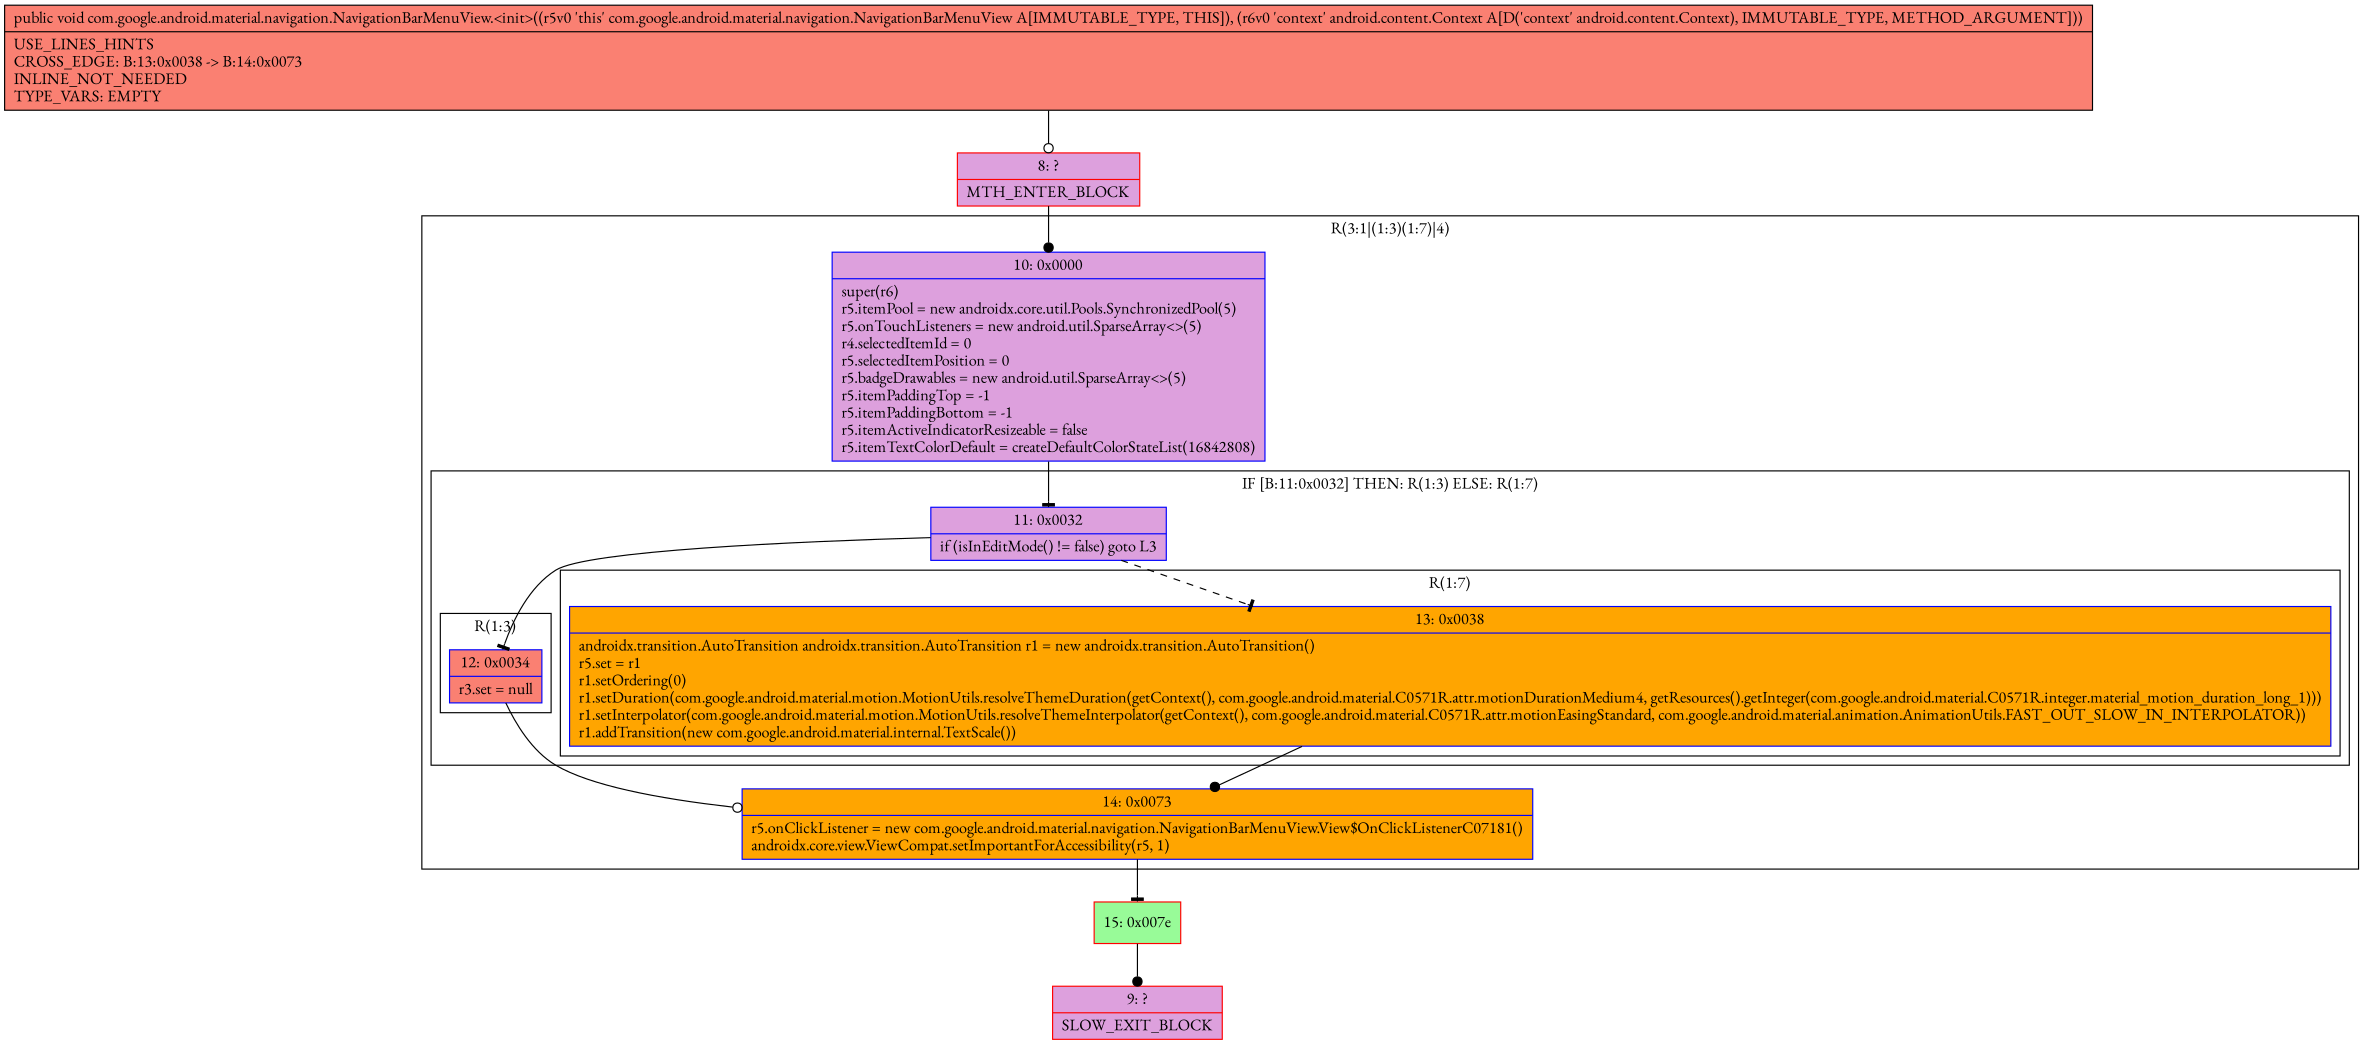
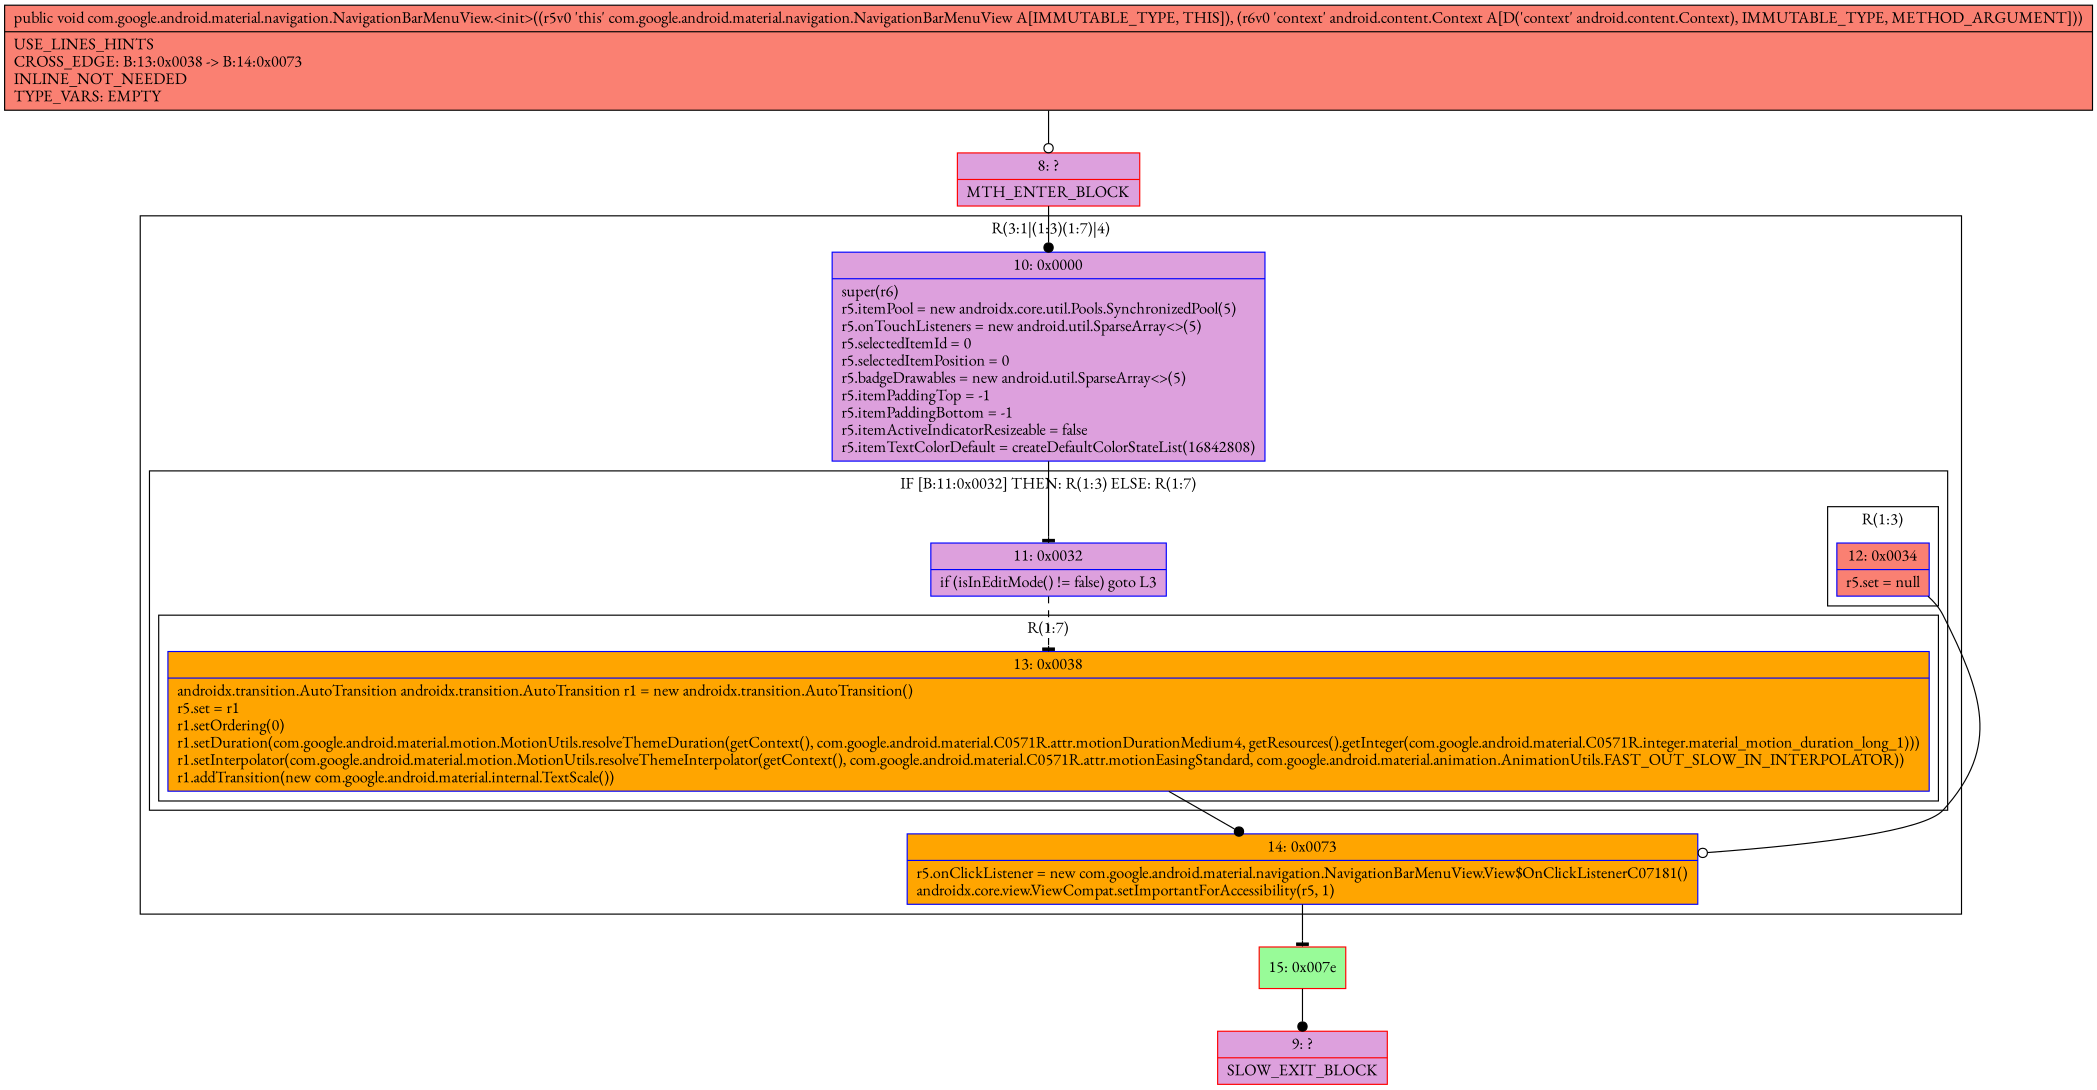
node "10: 0x0000": text "r4.selectedItemId = 0" -> "r5.selectedItemId = 0"
edge "11: 0x0032" -> "12: 0x0034": removed
node "12: 0x0034": text "r3.set = null" -> "r5.set = null"
